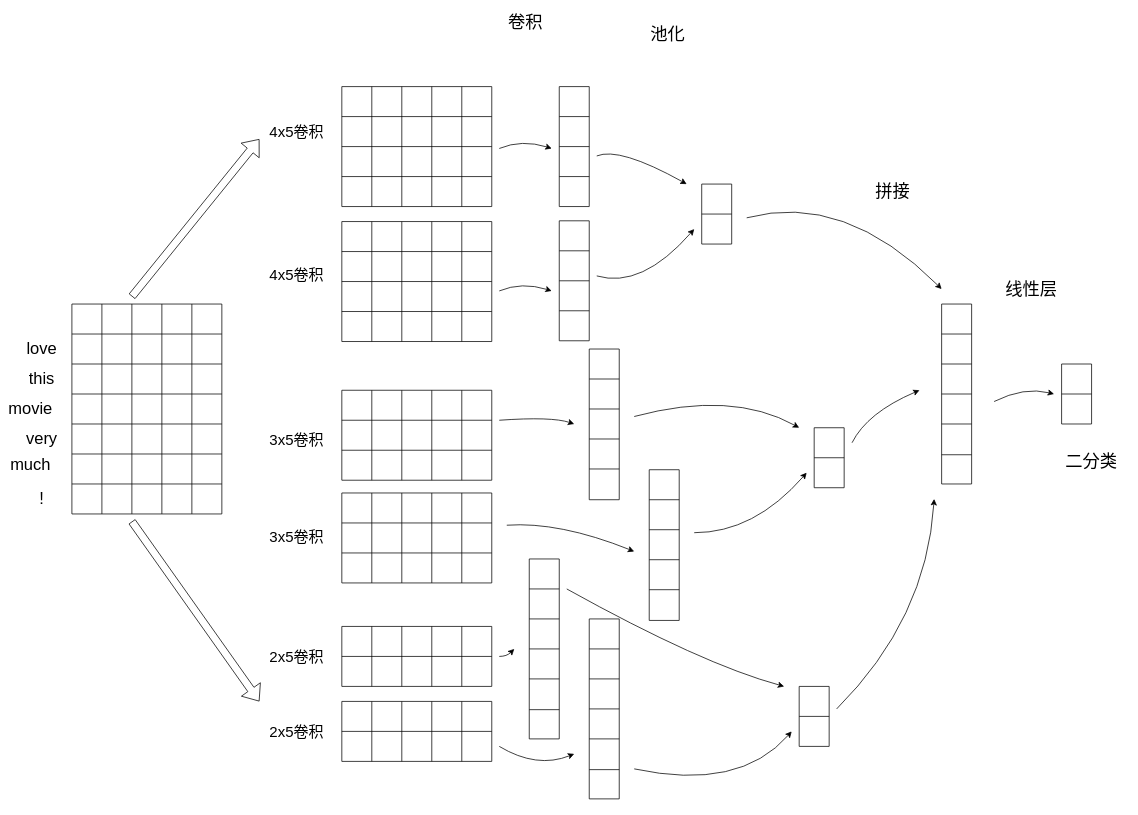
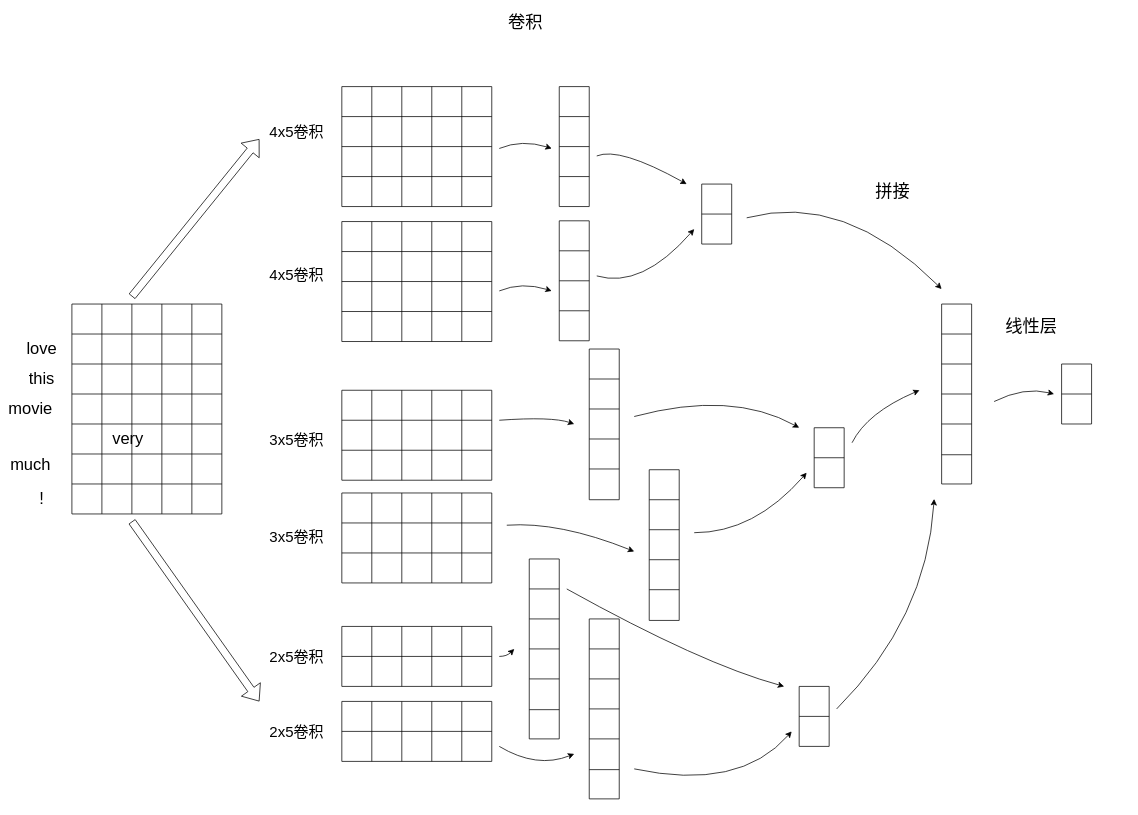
node "池化": removed
node "线性层": moved (1032, 289) -> (1032, 327)
node "very": moved (42, 439) -> (128, 439)
node "二分类": removed
